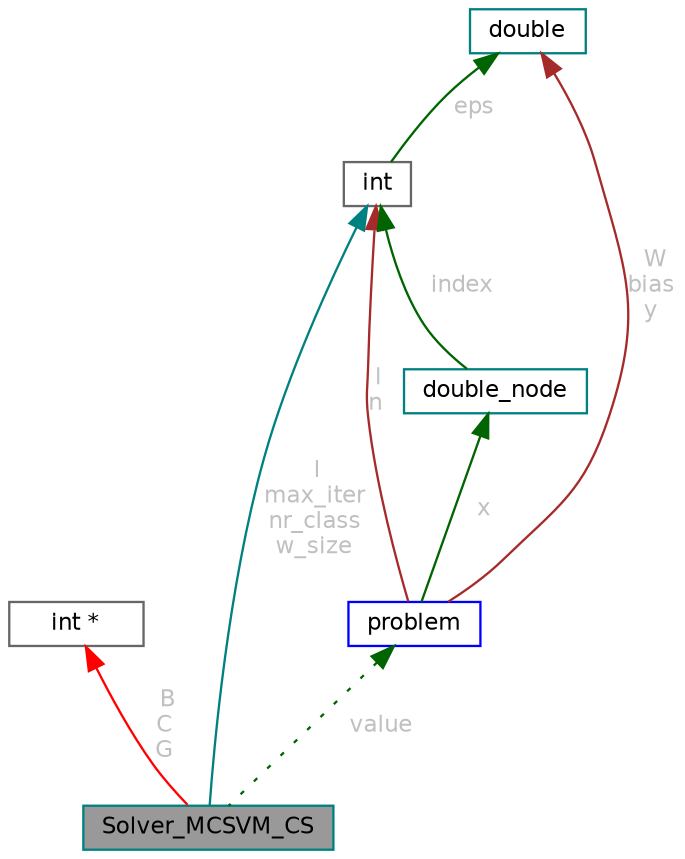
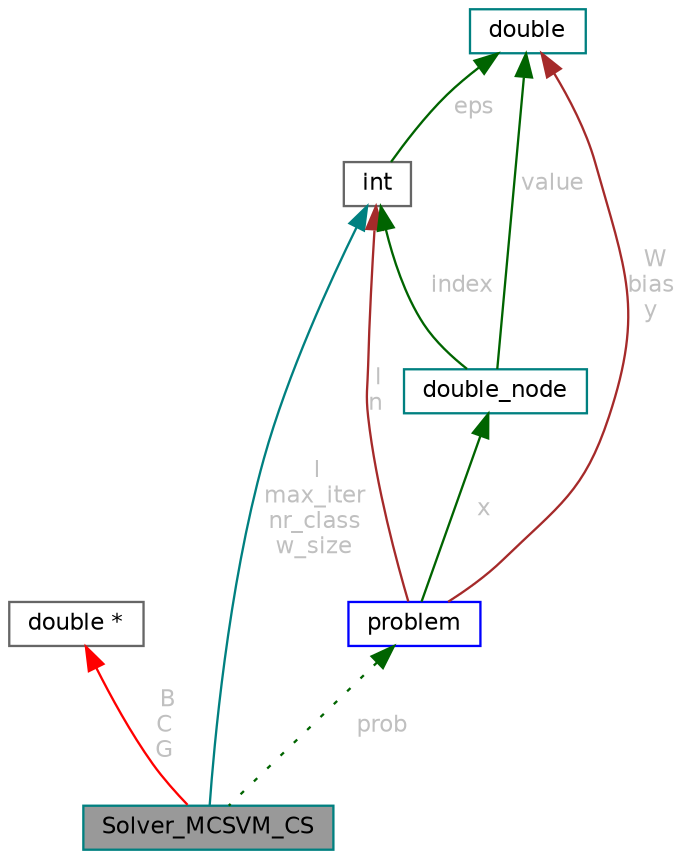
edge "double_node" -> "double": added, label "value"
node "int *": label "int *" -> "double *"
edge "Solver_MCSVM_CS" -> "problem": label " value" -> " prob"
